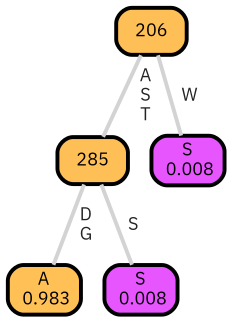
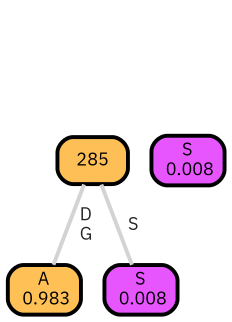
node "206": removed
